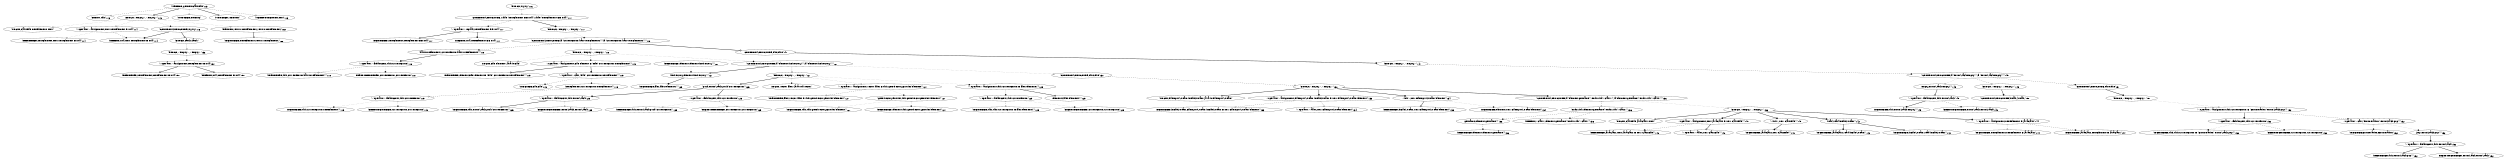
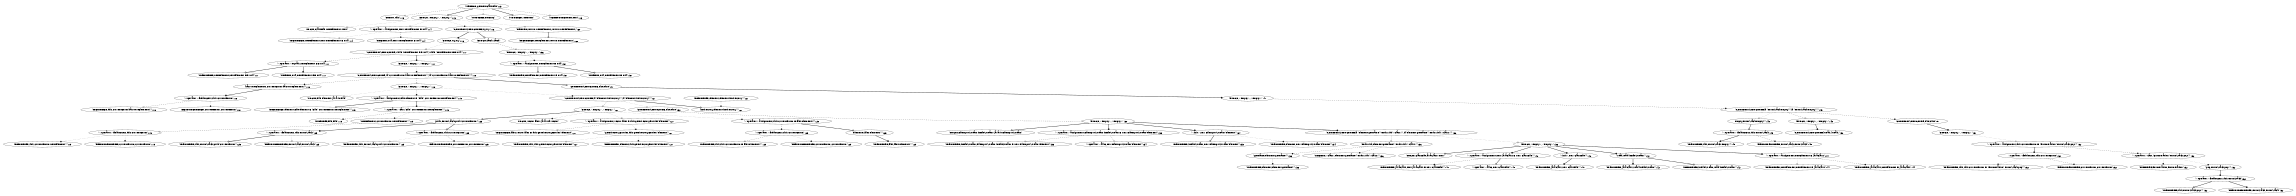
edge "(CONTROL_STRUCTURE,try,try)" -> "(LITERAL,null,ANY nextElement = null)": now "(CONTROL_STRUCTURE,try,try)" -> "(BLOCK,try,try)"
edge "(isDirectory,element.isDirectory())" -> "(IDENTIFIER,files,files.elements())": now "(elements,files.elements())" -> "(IDENTIFIER,files,files.elements())"
